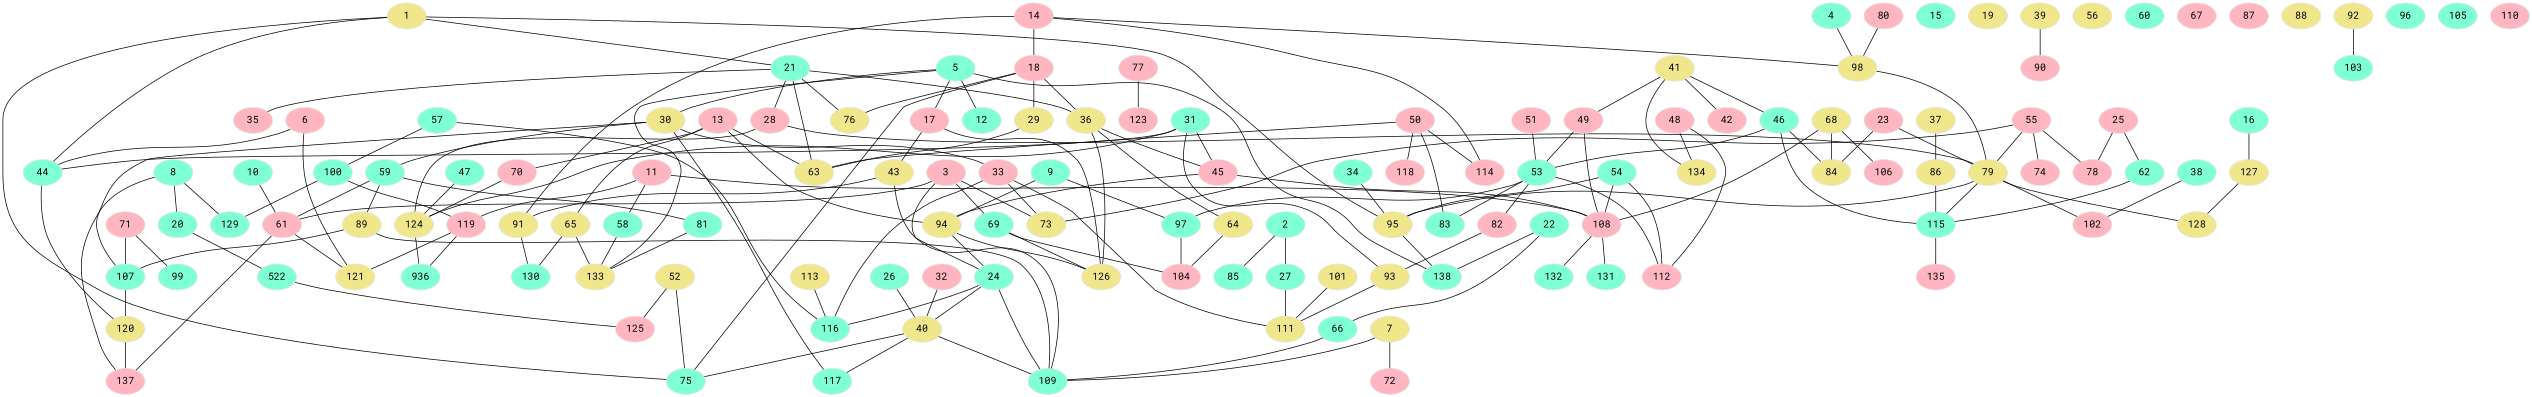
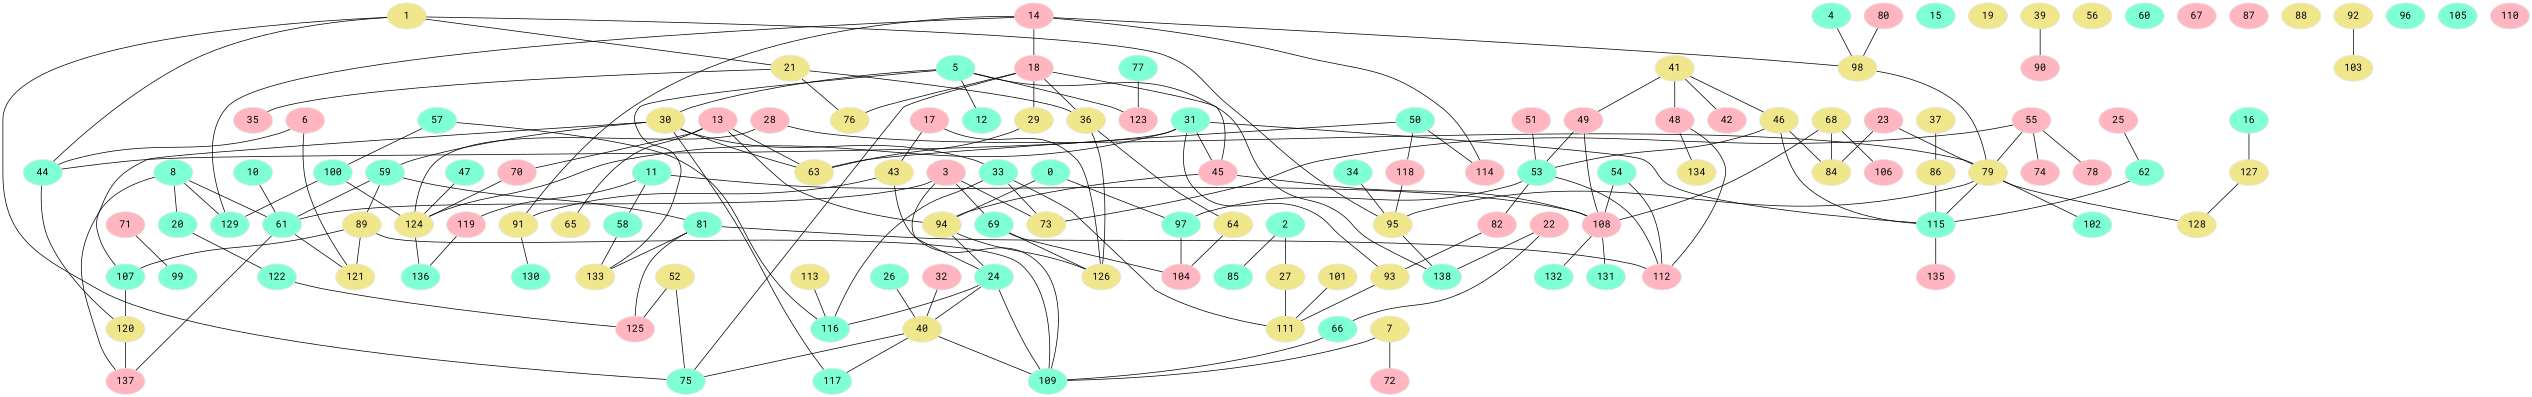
edge "14" -- "129": added
node "21": fillcolor aquamarine -> khaki
node "77": fillcolor lightpink -> aquamarine
node "103": fillcolor aquamarine -> khaki
edge "21" -- "28": removed
edge "5" -- "17": now "5" -- "123"
edge "21" -- "63": now "30" -- "63"
node "50": fillcolor lightpink -> aquamarine
node "46": fillcolor aquamarine -> khaki
edge "41" -- "134": now "41" -- "48"
edge "25" -- "78": removed
edge "36" -- "45": now "18" -- "45"
edge "31" -- "115": added
node "11": fillcolor lightpink -> aquamarine
node "33": fillcolor lightpink -> aquamarine
node "9": label "9" -> "0"
node "38": removed
edge "54" -- "95": now "118" -- "95"
edge "8" -- "61": added
edge "100" -- "119": now "100" -- "124"
node "61": fillcolor lightpink -> aquamarine
node "83": removed
node "22": fillcolor aquamarine -> lightpink
node "102": fillcolor lightpink -> aquamarine
edge "81" -- "112": added
edge "71" -- "107": removed
edge "119" -- "121": now "89" -- "121"
edge "65" -- "130": removed
edge "65" -- "133": removed
edge "81" -- "125": added
node "522": label "522" -> "122"
node "936": label "936" -> "136"
node "27": fillcolor aquamarine -> khaki
